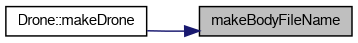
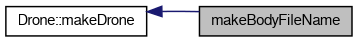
edge "Drone::makeDrone" -> "makeBodyFileName": reversed
